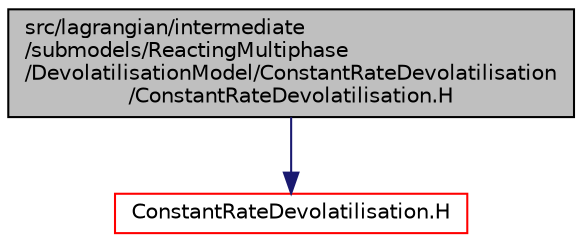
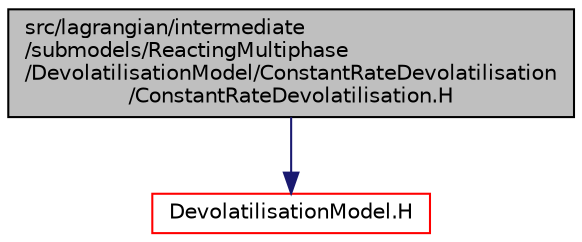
node "ConstantRateDevolatilisation.H": label "ConstantRateDevolatilisation.H" -> "DevolatilisationModel.H"
